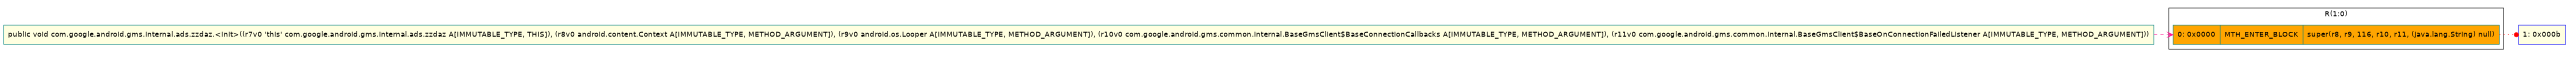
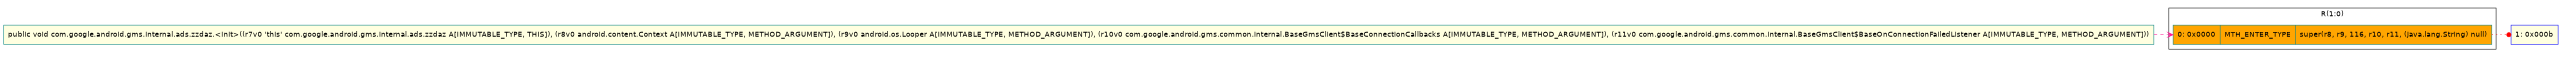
node "0: 0x0000": text "MTH_ENTER_BLOCK" -> "MTH_ENTER_TYPE"
